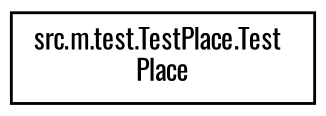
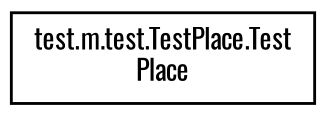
node "src.m.test.TestPlace.Test Place": label "src.m.test.TestPlace.Test Place" -> "test.m.test.TestPlace.Test Place"
